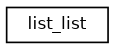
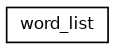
node "list_list": label "list_list" -> "word_list"
